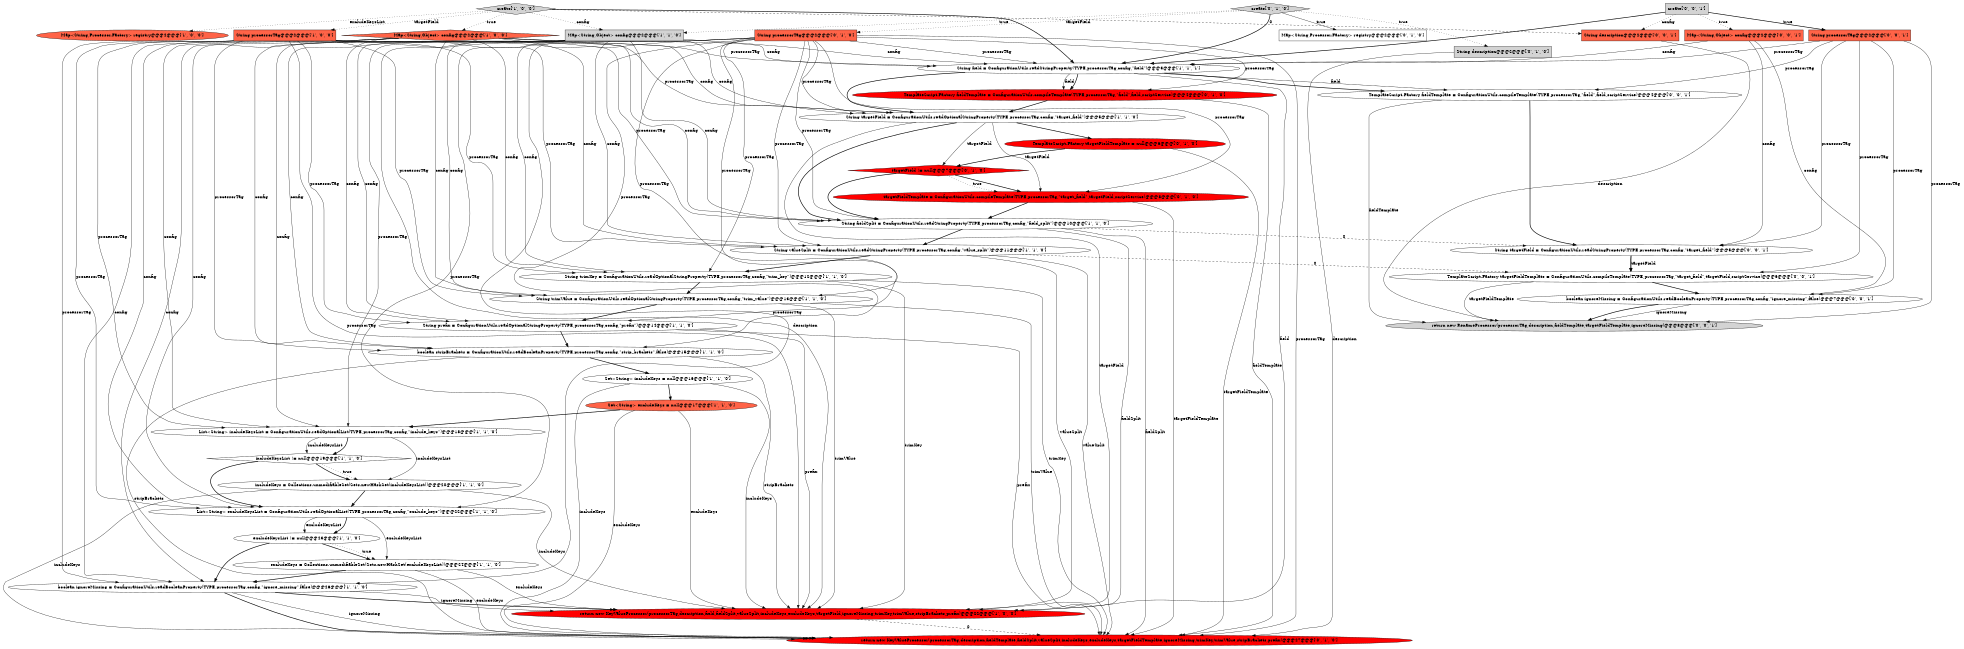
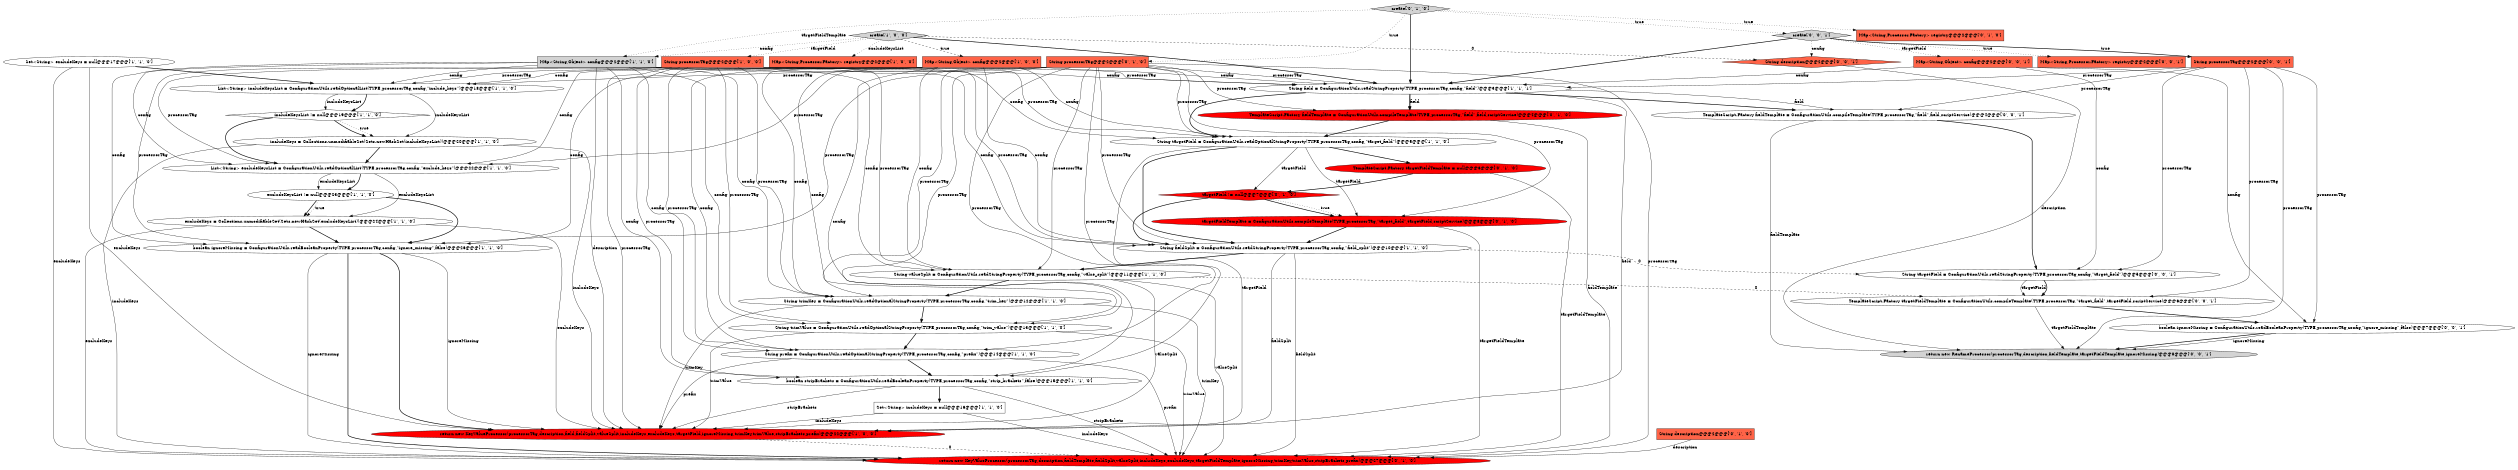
node "create['0', '0', '1']": shape box -> diamond
edge "create['1', '0', '0']" -> "Map<String,Object> config@@@2@@@['1', '0', '0']": style dotted -> dashed
edge "create['0', '1', '0']" -> "Map<String,Processor.Factory> registry@@@2@@@['0', '1', '0']": style solid -> dotted
edge "create['0', '1', '0']" -> "Map<String,Object> config@@@2@@@['1', '1', '0']": label "true" -> "targetFieldTemplate"
edge "create['0', '1', '0']" -> "String processorTag@@@2@@@['0', '1', '0']": label "targetField" -> "true"
edge "create['0', '0', '1']" -> "Map<String,Object> config@@@2@@@['0', '0', '1']": label "true" -> "targetField"
edge "create['0', '1', '0']" -> "String description@@@2@@@['0', '1', '0']": now "create['0', '1', '0']" -> "create['0', '0', '1']"
node "Map<String,Processor.Factory> registry@@@2@@@['1', '0', '0']": shape ellipse -> box
node "Map<String,Object> config@@@2@@@['1', '0', '0']": shape diamond -> box
node "Map<String,Processor.Factory> registry@@@2@@@['0', '1', '0']": fillcolor white -> tomato
node "String description@@@2@@@['0', '0', '1']": shape box -> diamond
node "String description@@@2@@@['0', '1', '0']": fillcolor lightgray -> tomato
node "Map<String,Processor.Factory> registry@@@2@@@['0', '0', '1']": added
node "Set<String> includeKeys = null@@@16@@@['1', '1', '0']": shape ellipse -> box
edge "Set<String> includeKeys = null@@@16@@@['1', '1', '0']" -> "Set<String> excludeKeys = null@@@17@@@['1', '1', '0']": removed
node "Set<String> excludeKeys = null@@@17@@@['1', '1', '0']": fillcolor tomato -> white
